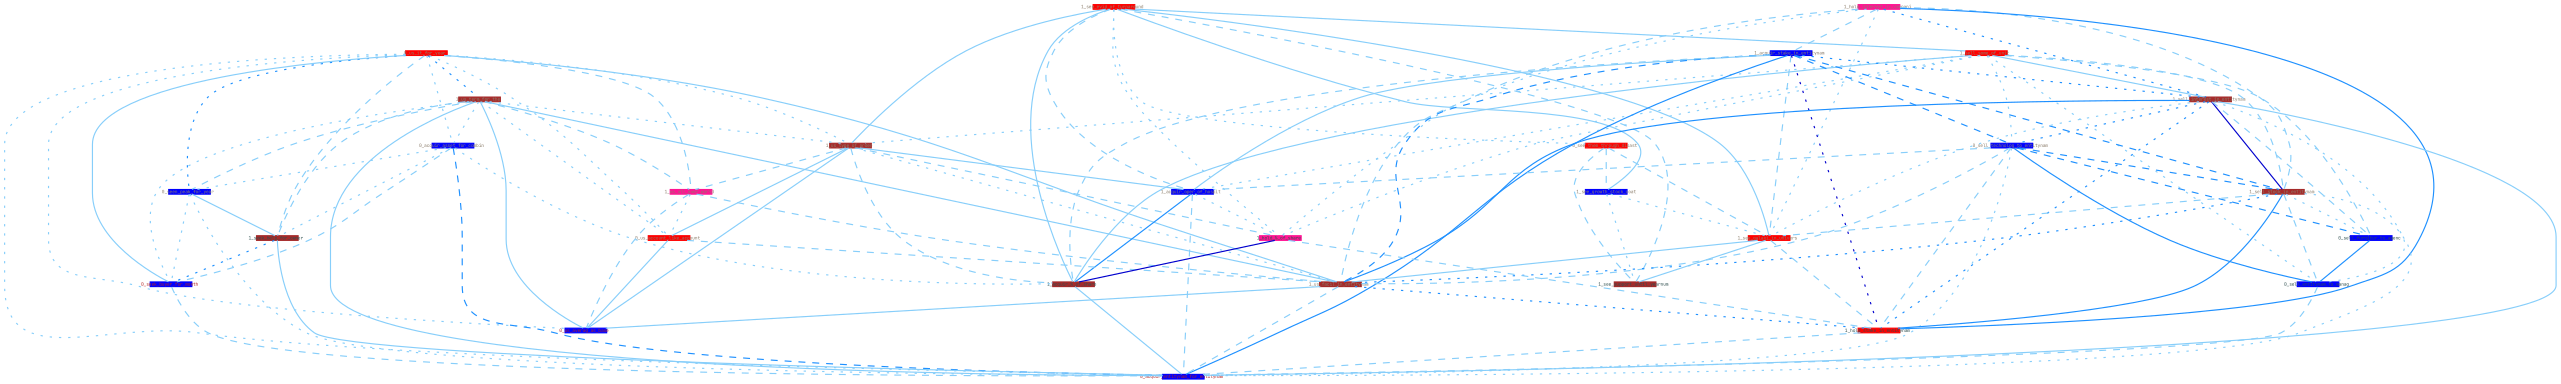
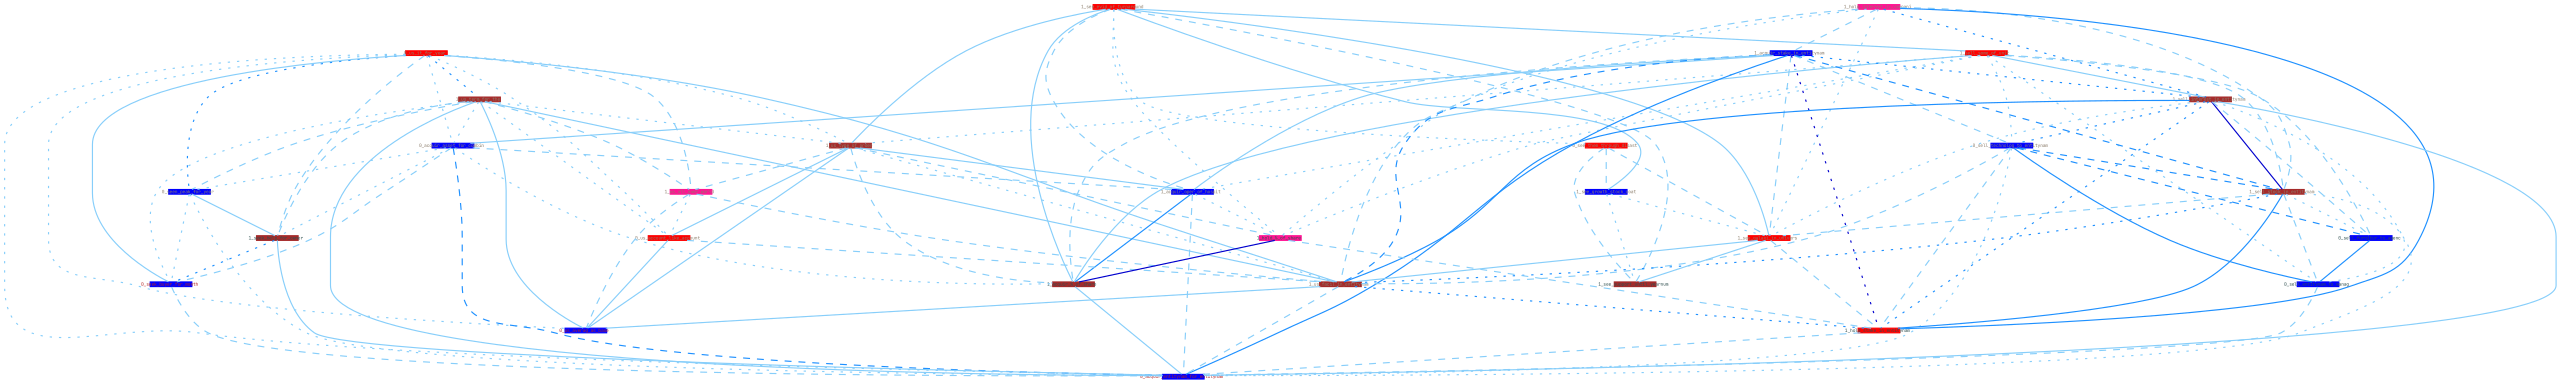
edge "1_acquir_stake_in_entitynam" -- "0_sell_technolog_to_entitynam": color #1e90ff -> #87cefa
edge "1_acquir_stake_in_entitynam" -- "0_acquir_asset_for_combin": added
edge "0_sell_technolog_to_entitynam" -- "1_acquir_oper_of_hospit": now "0_acquir_asset_for_combin" -- "1_acquir_oper_of_hospit"
